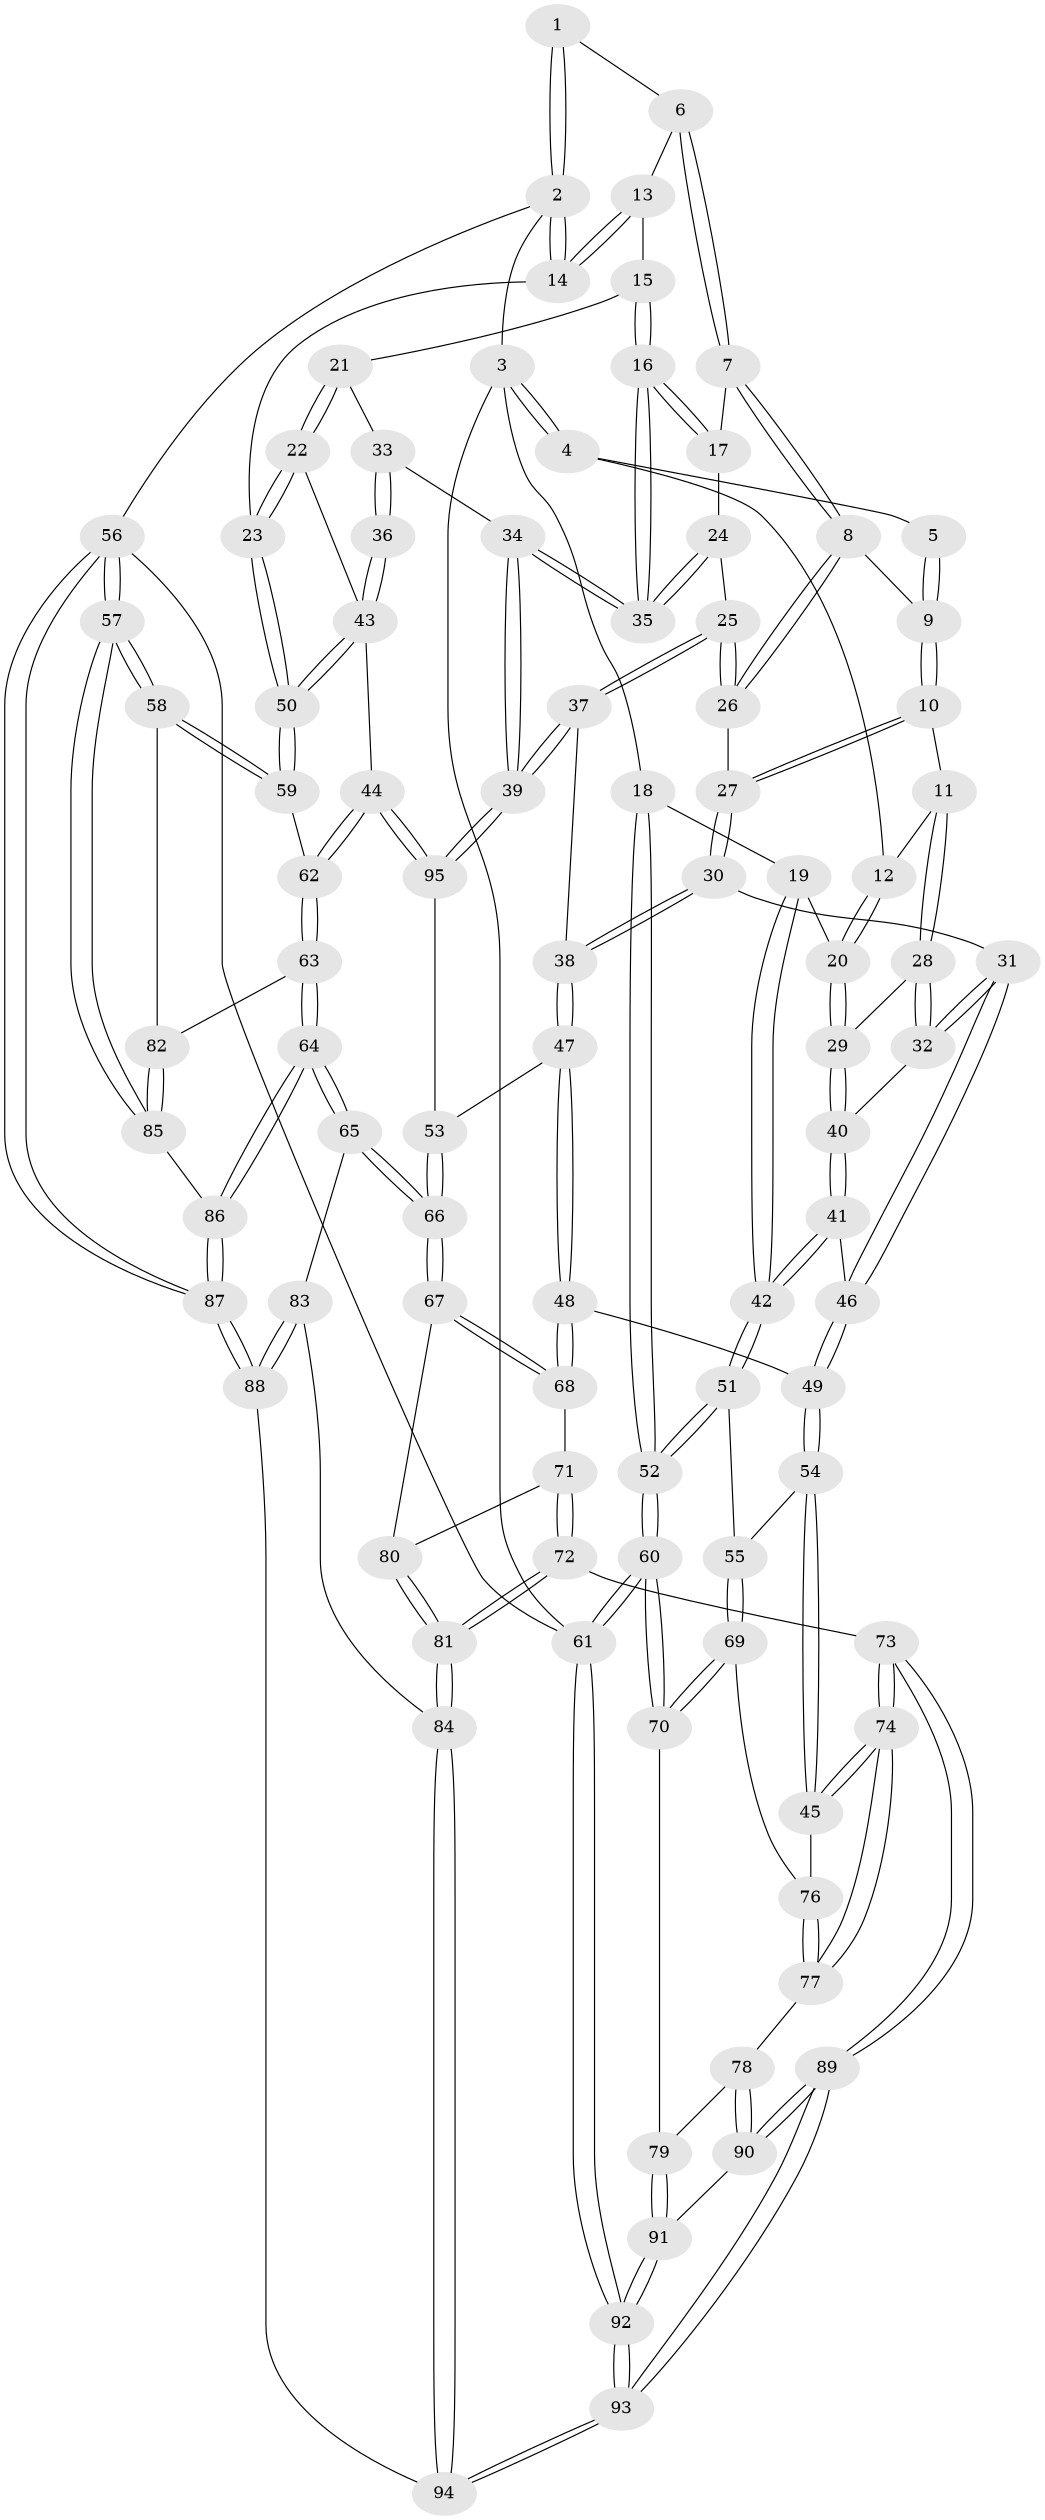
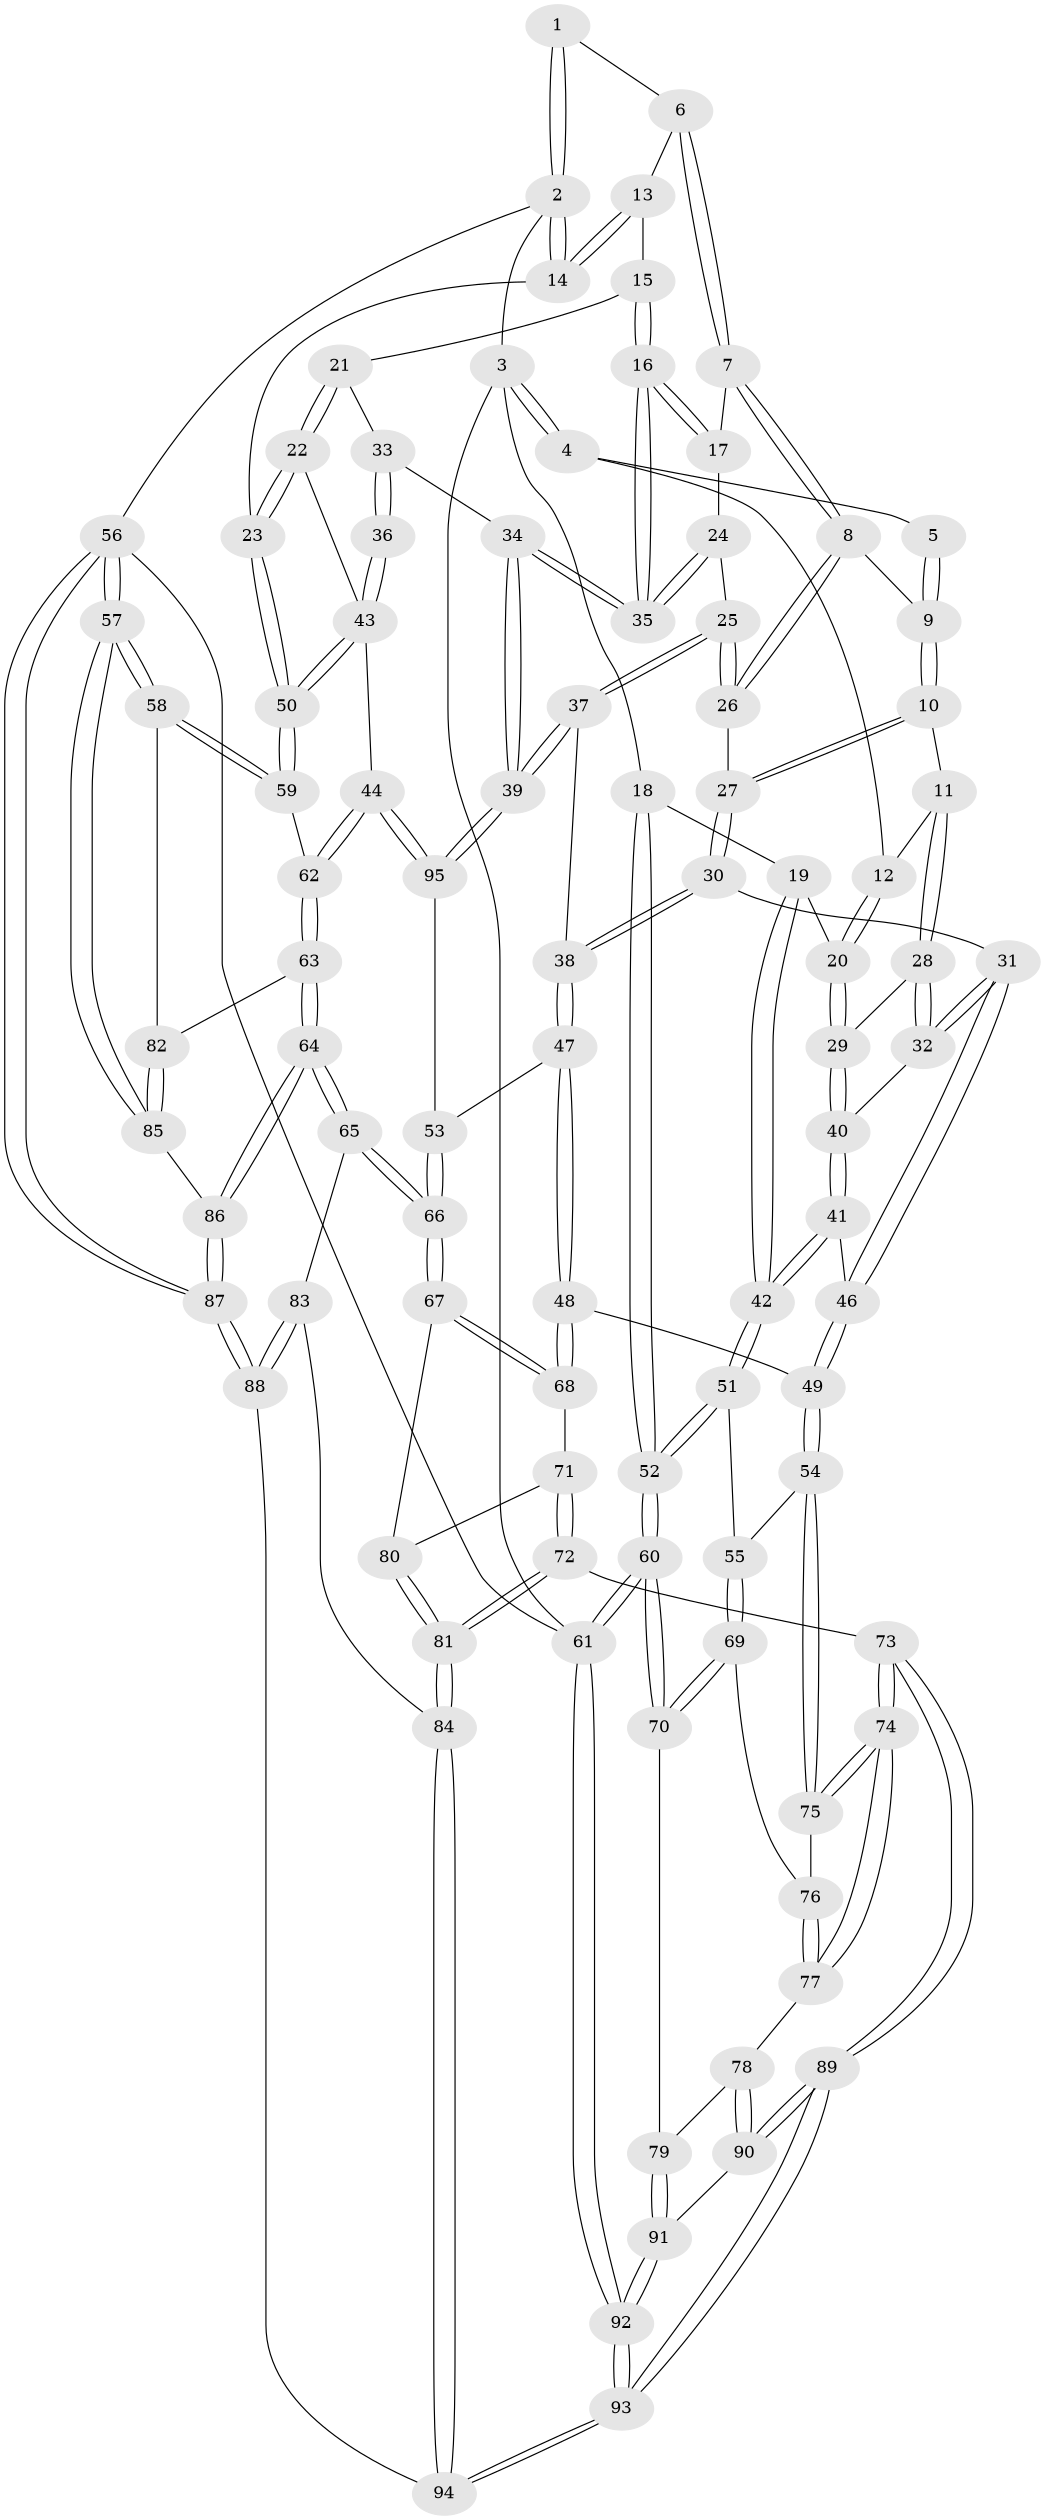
node "45": label "45" -> "75"
